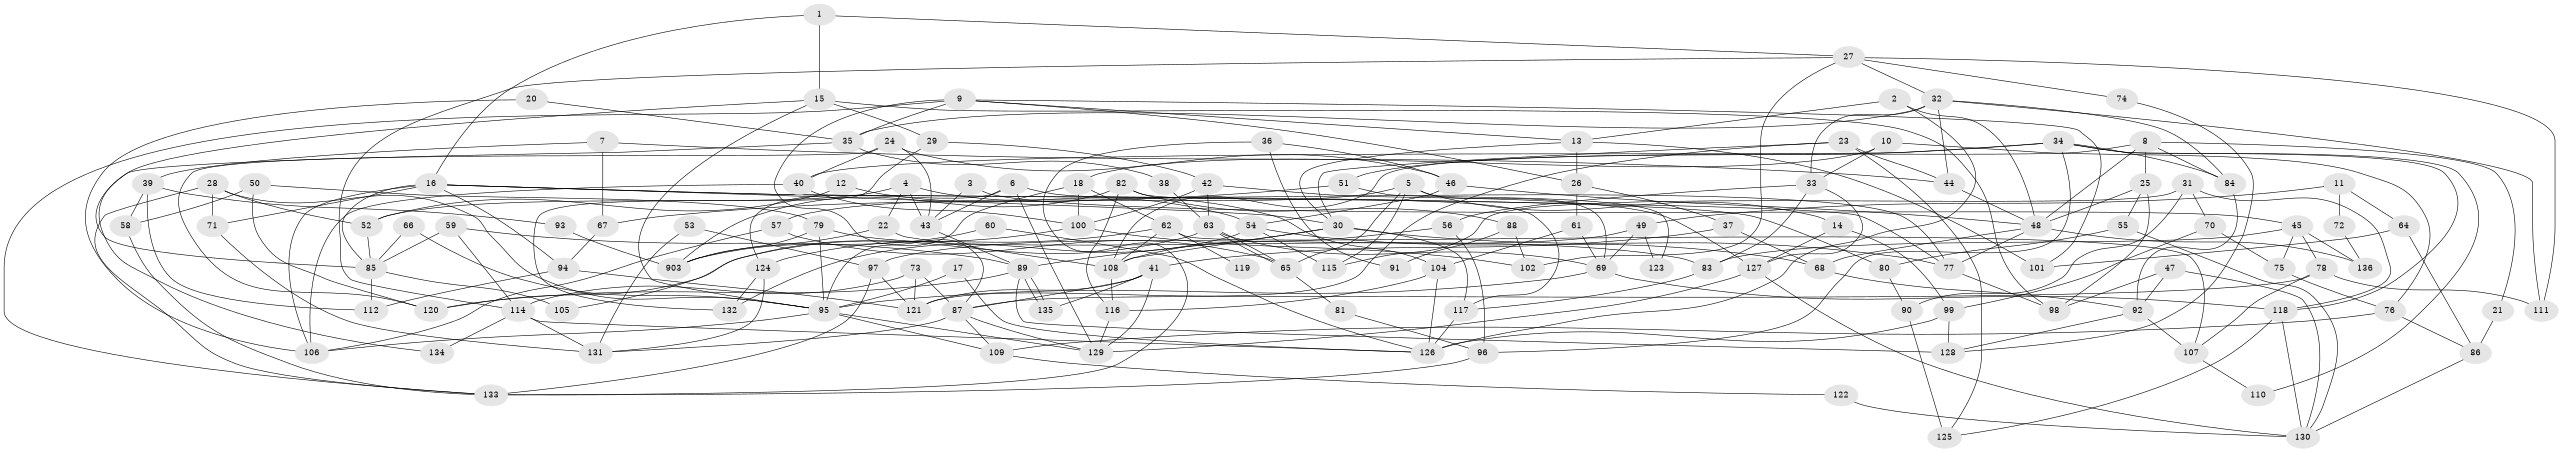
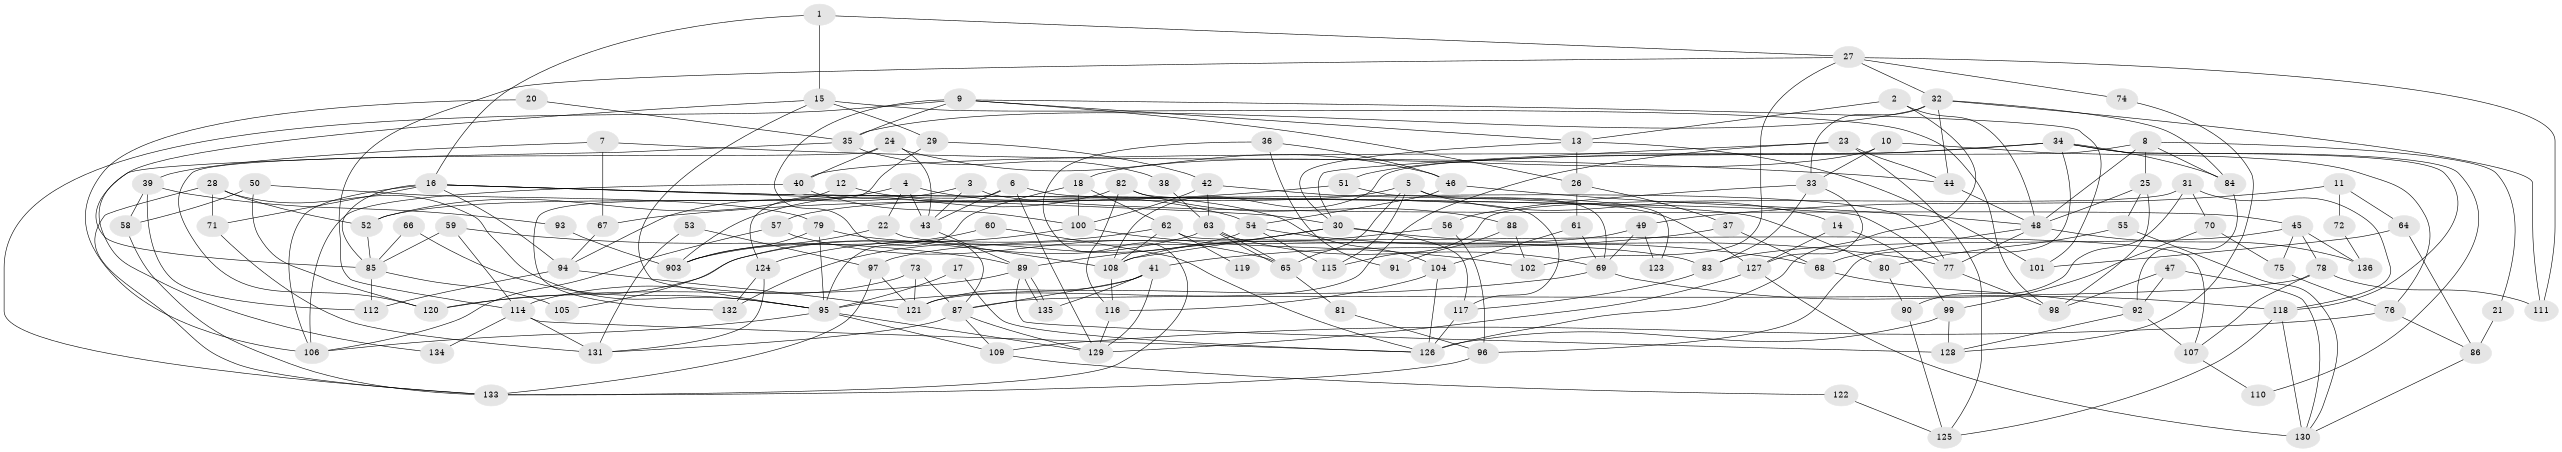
edge "3" -- "94": added
edge "122" -- "130": now "122" -- "125"
